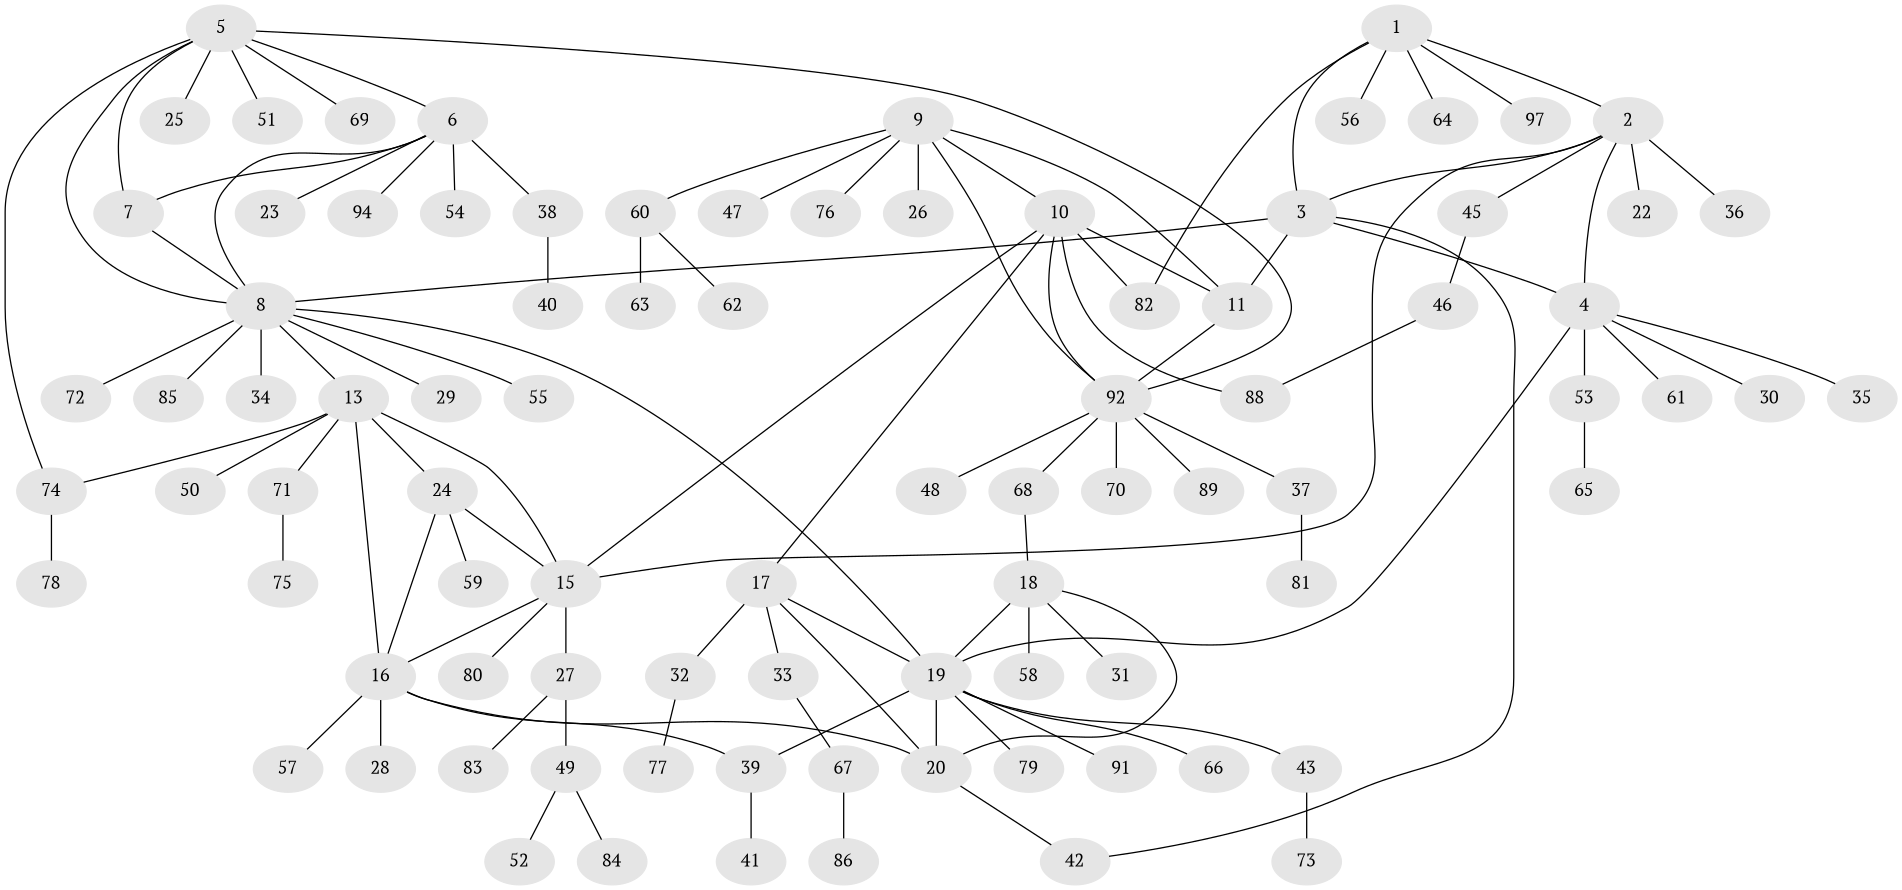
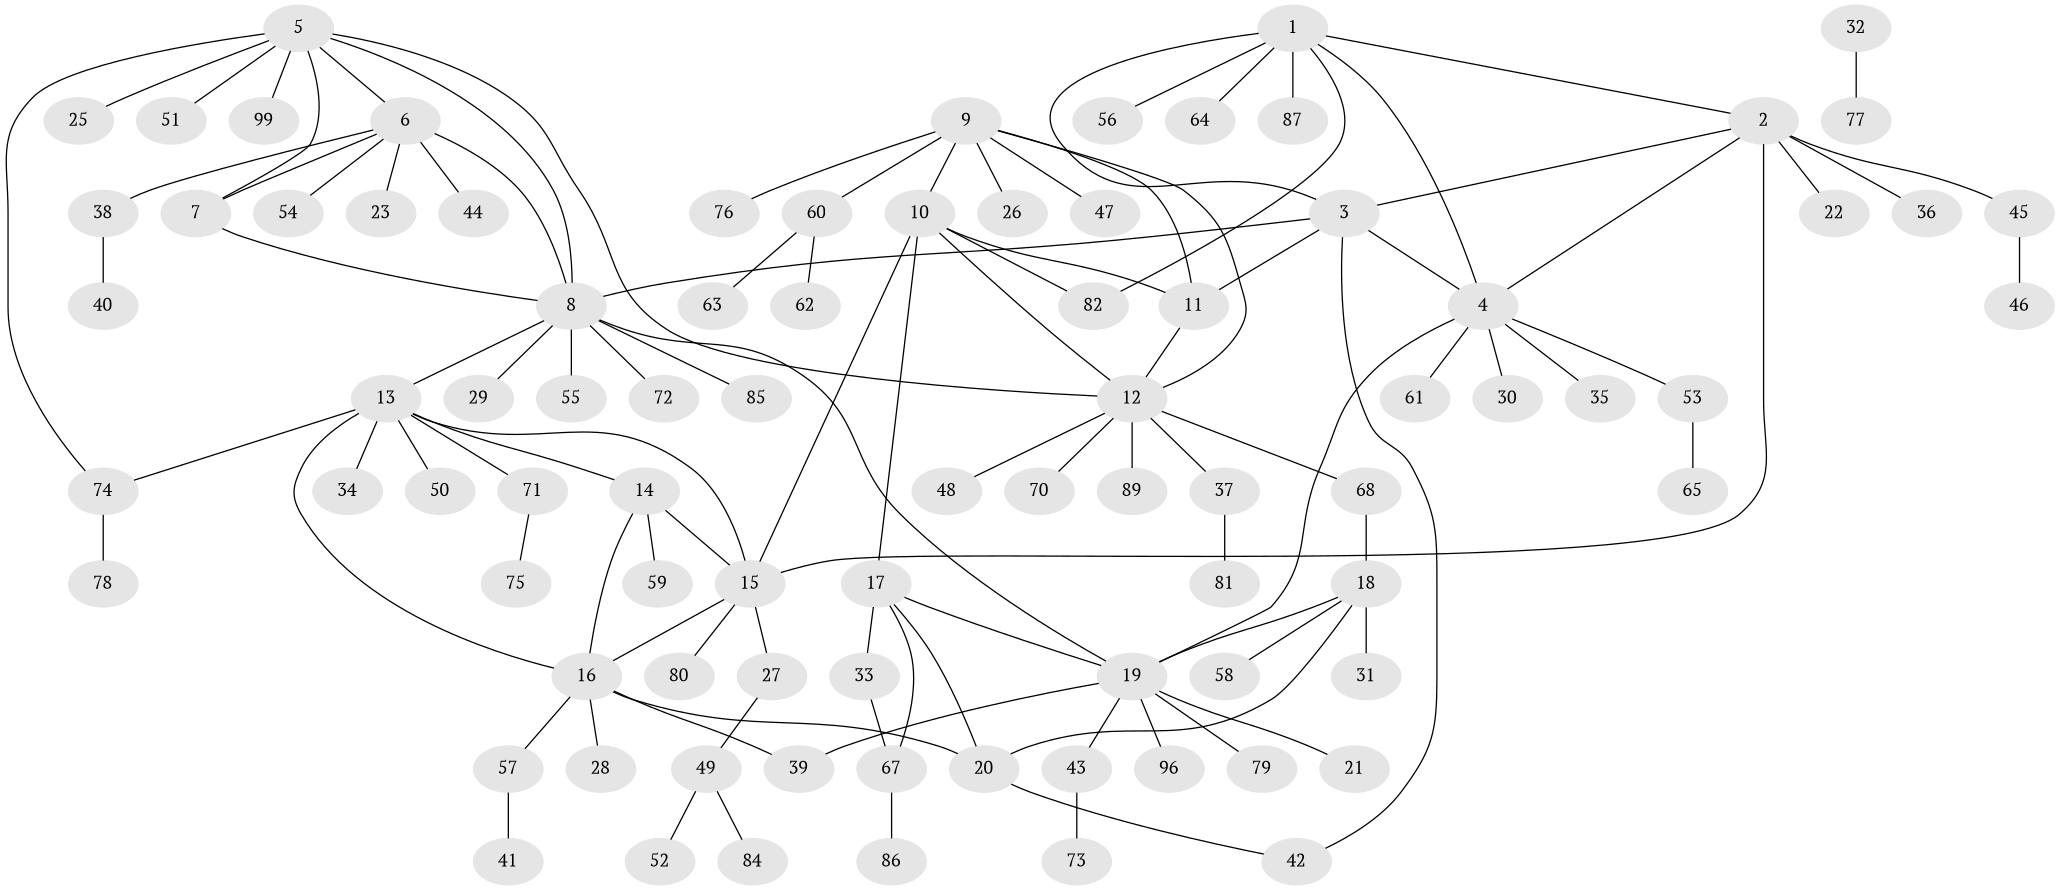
node "69": label "69" -> "99"
node "97": label "97" -> "87"
edge "1" -- "4": added
node "94": label "94" -> "44"
edge "8" -- "34": now "13" -- "34"
node "92": label "92" -> "12"
node "88": removed
node "24": label "24" -> "14"
edge "17" -- "32": now "17" -- "67"
edge "19" -- "20": removed
node "83": removed
node "91": label "91" -> "21"
node "66": label "66" -> "96"
edge "39" -- "41": now "57" -- "41"
